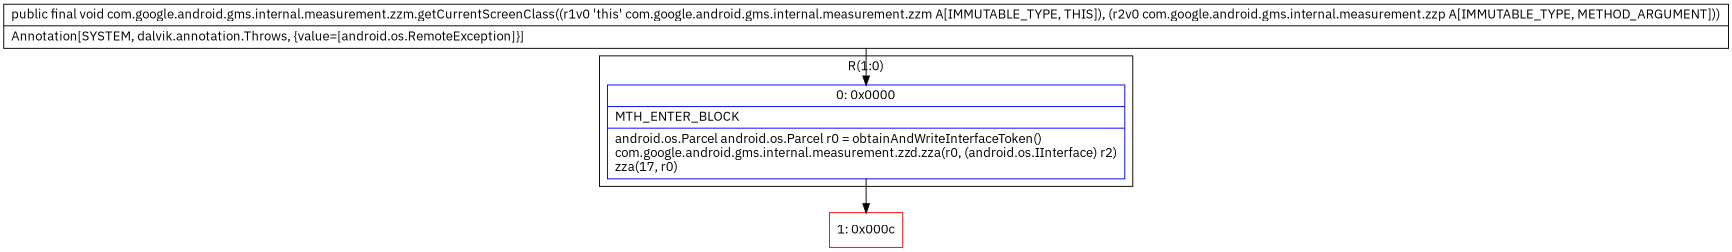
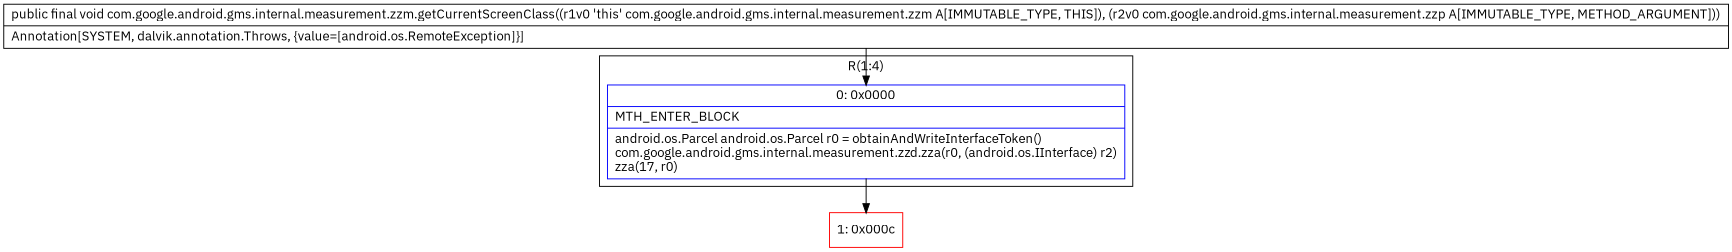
cluster "R(1:0)": label "R(1:0)" -> "R(1:4)"
